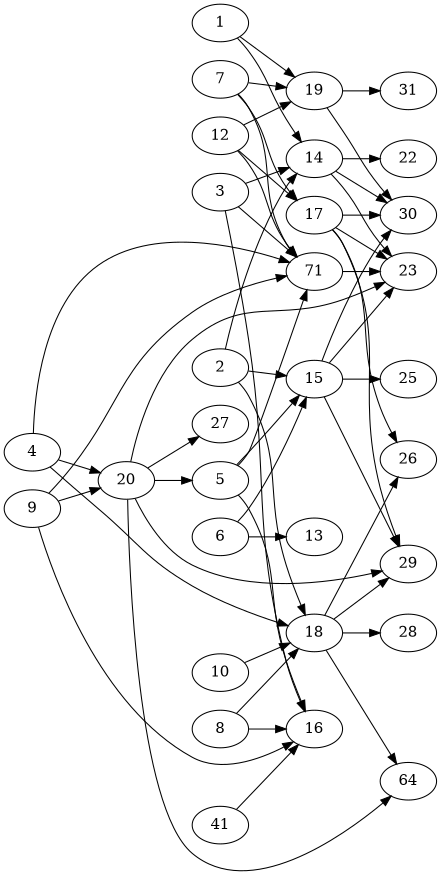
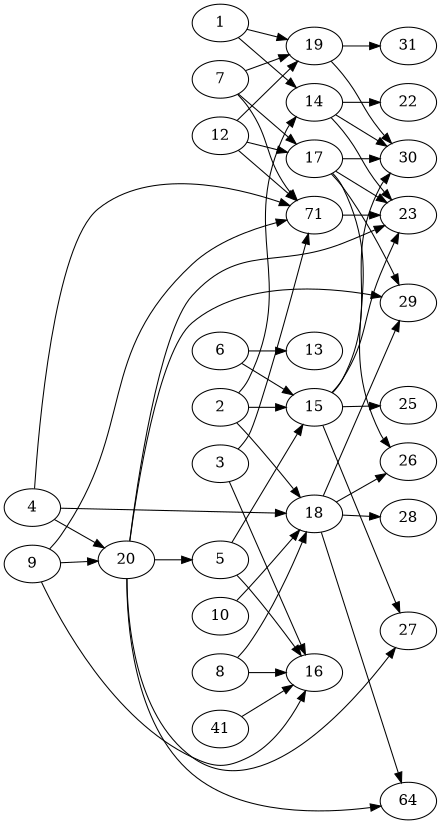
edge "3" -> "14": removed
edge "5" -> "71": removed
edge "15" -> "29": now "15" -> "27"
